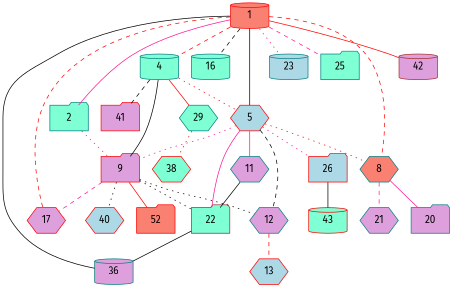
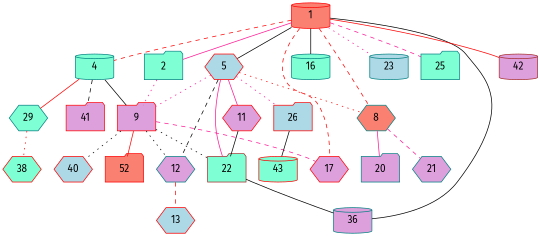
edge "1" -- "16": style dashed -> solid
edge "4" -- "5": removed
node "11": color teal -> red
